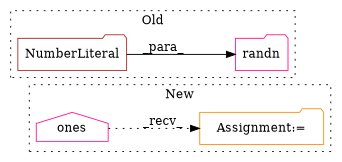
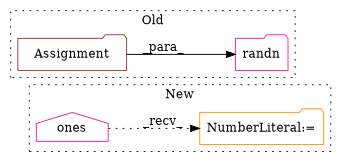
node "NumberLiteral": label "NumberLiteral" -> "Assignment"
node "Assignment:=": label "Assignment:=" -> "NumberLiteral:="
